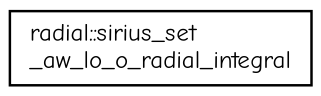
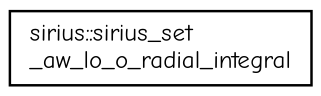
node "radial::sirius_set _aw_lo_o_radial_integral": label "radial::sirius_set _aw_lo_o_radial_integral" -> "sirius::sirius_set _aw_lo_o_radial_integral"
